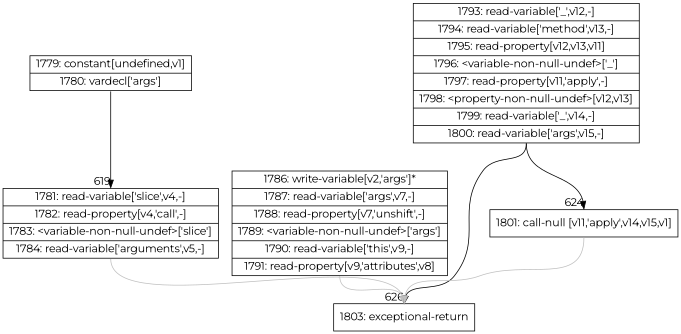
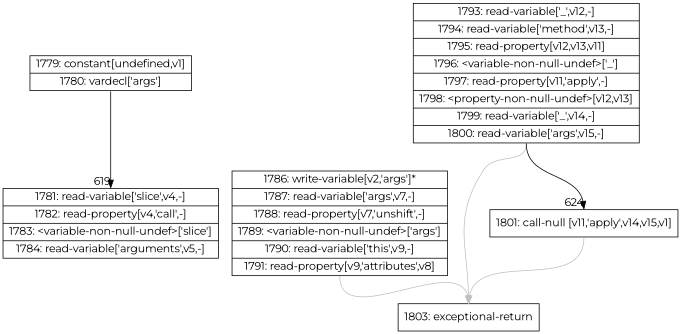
edge "1793: read-variable['_',v12,-]" -> "1803: exceptional-return": color black -> gray
edge "1781: read-variable['slice',v4,-]" -> "1803: exceptional-return": removed
